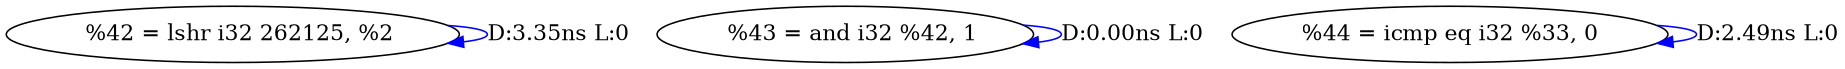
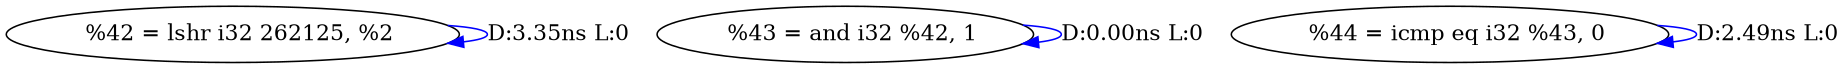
node "%44 = icmp eq i32 %33, 0": label "%44 = icmp eq i32 %33, 0" -> "%44 = icmp eq i32 %43, 0"
